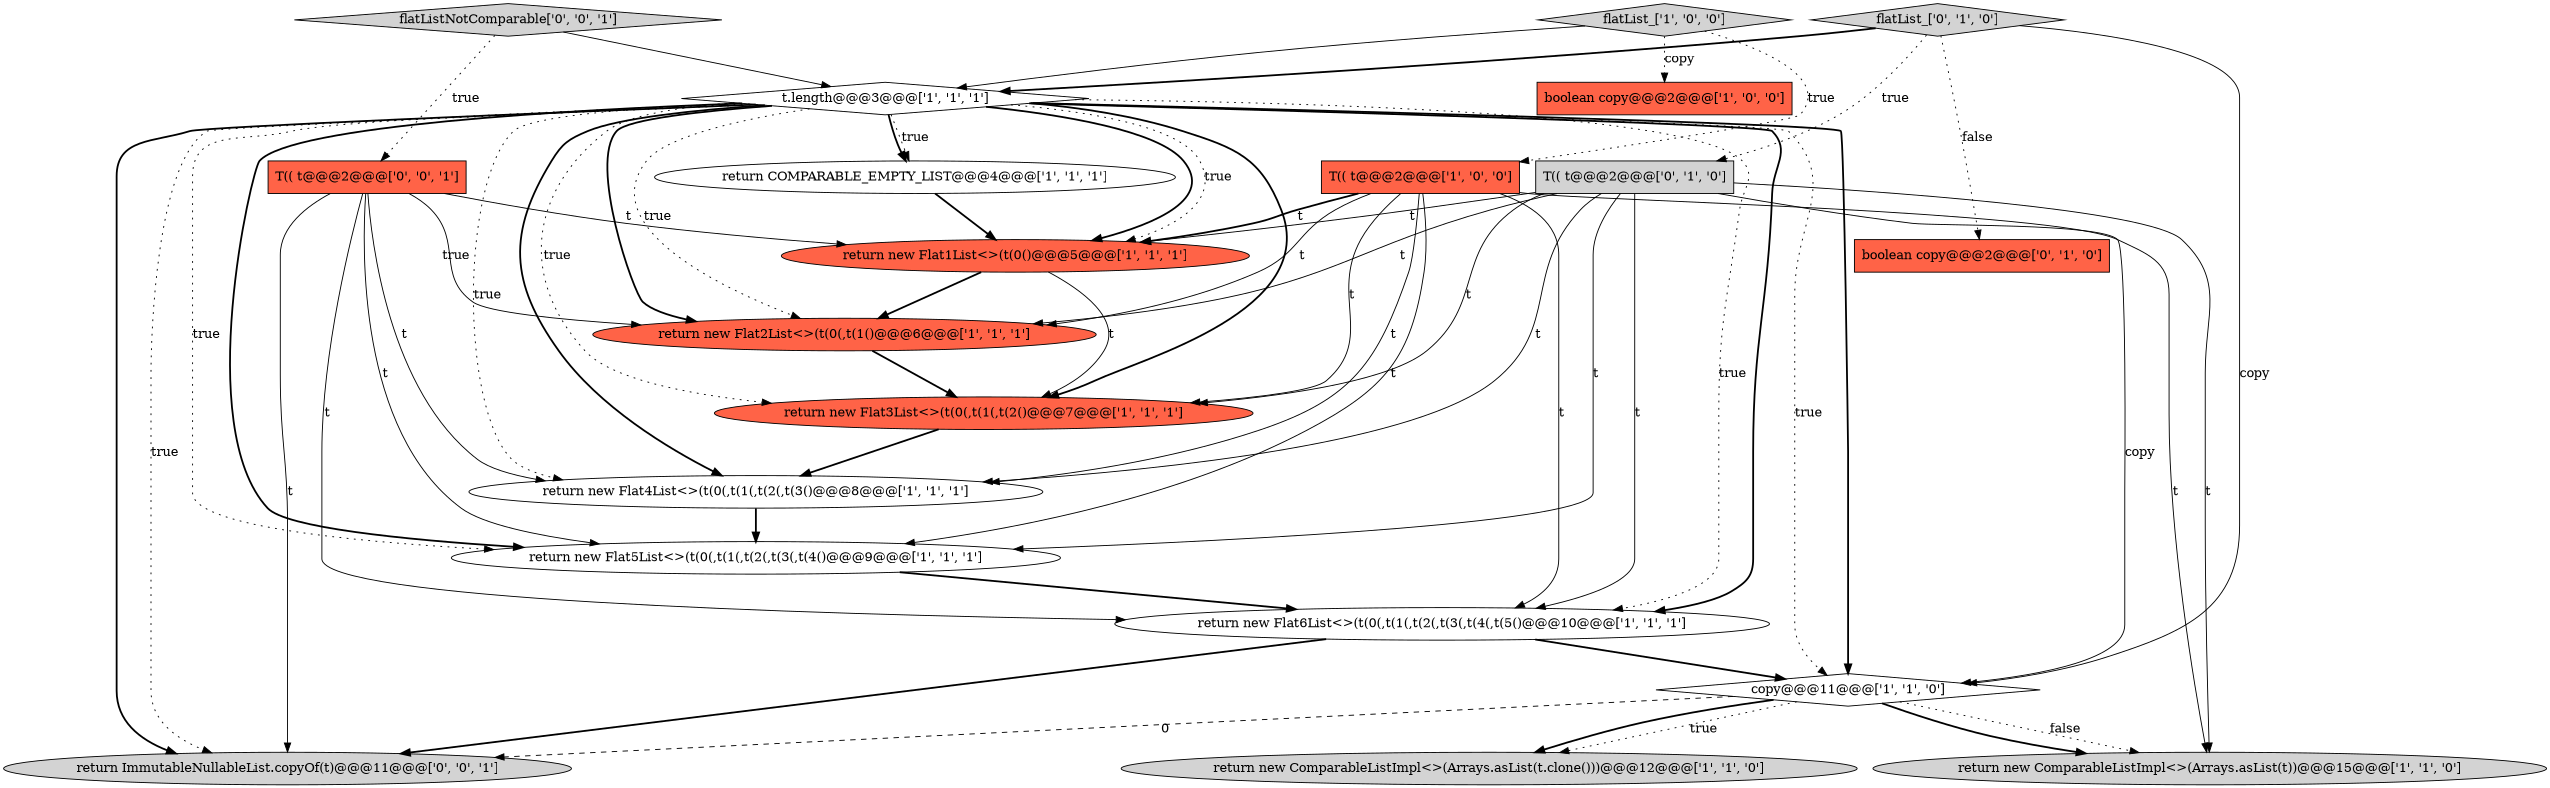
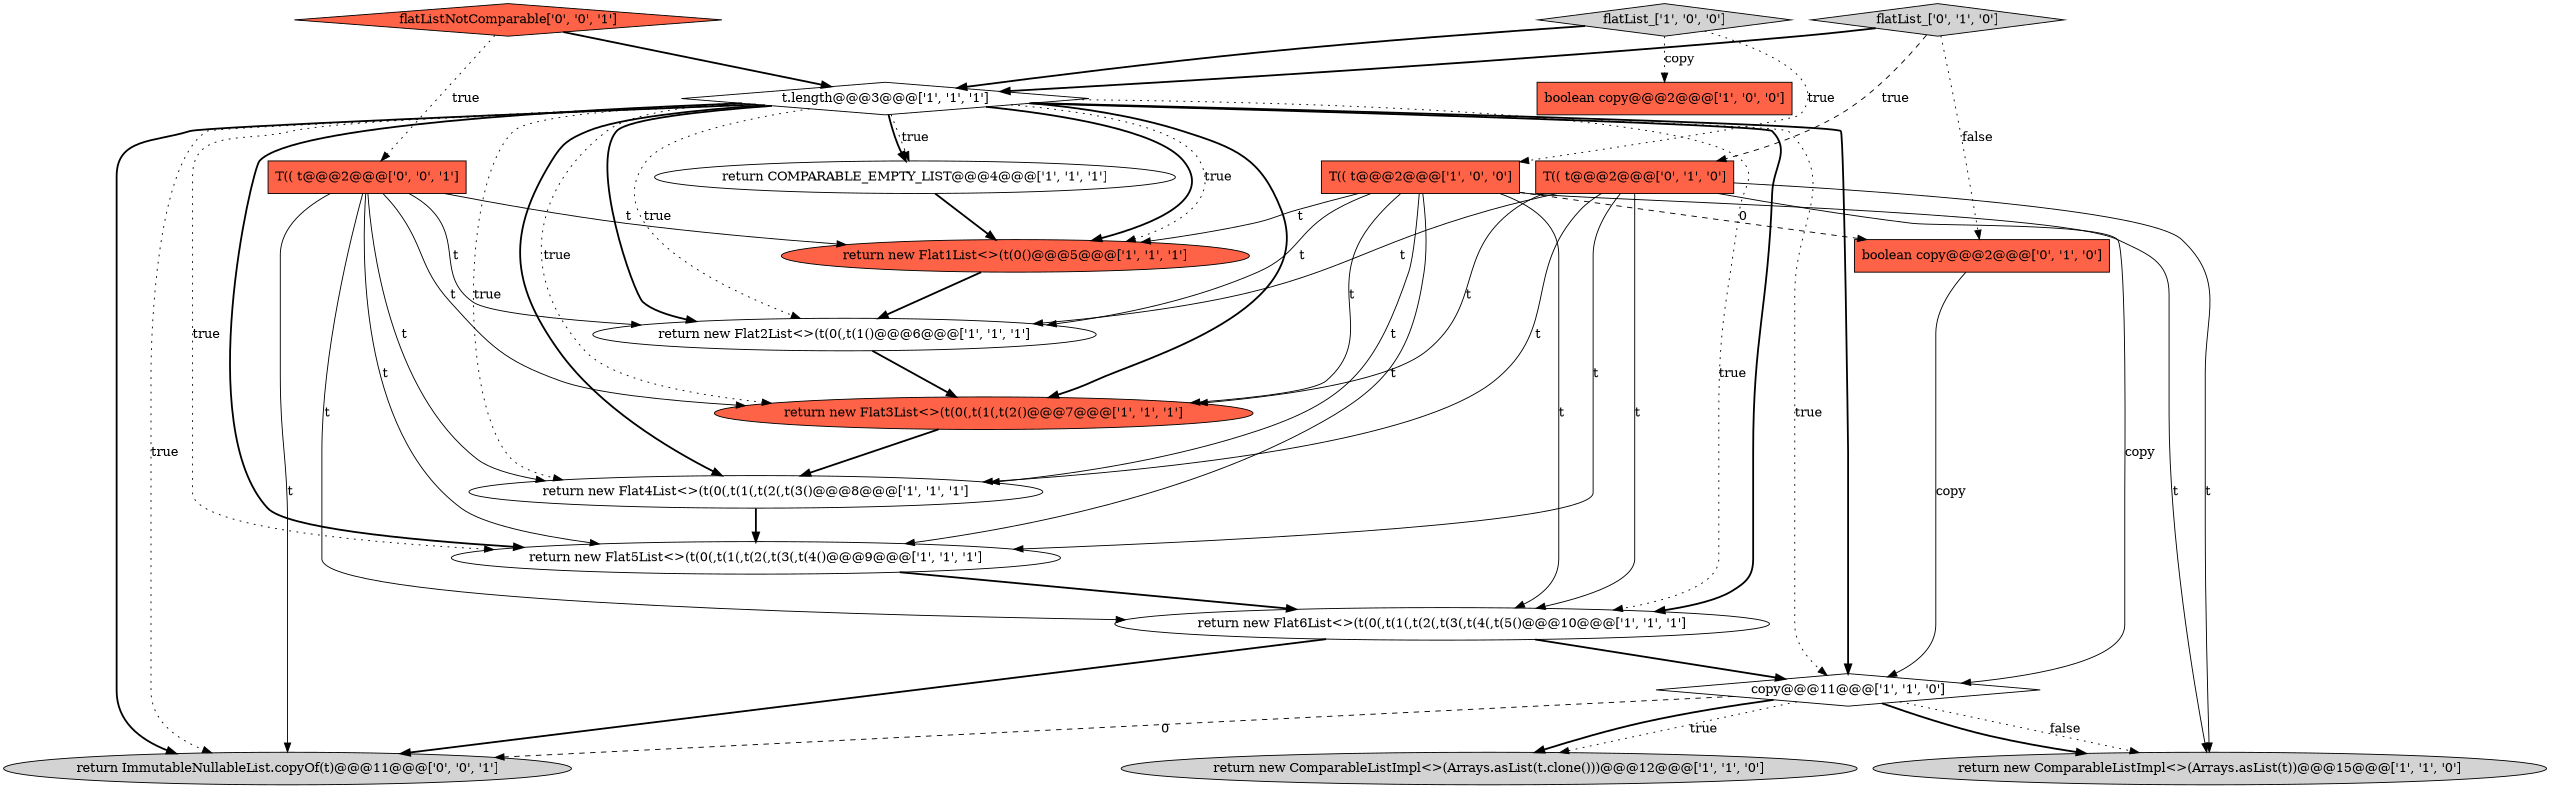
node "flatListNotComparable['0', '0', '1']": fillcolor lightgray -> tomato
edge "flatList_['1', '0', '0']" -> "t.length@@@3@@@['1', '1', '1']": style solid -> bold
edge "flatListNotComparable['0', '0', '1']" -> "t.length@@@3@@@['1', '1', '1']": style solid -> bold
edge "flatList_['0', '1', '0']" -> "T(( t@@@2@@@['0', '1', '0']": style dotted -> dashed
node "T(( t@@@2@@@['0', '1', '0']": fillcolor lightgray -> tomato
edge "T(( t@@@2@@@['1', '0', '0']" -> "boolean copy@@@2@@@['0', '1', '0']": added, label "0"
edge "T(( t@@@2@@@['0', '1', '0']" -> "return new Flat1List<>(t(0()@@@5@@@['1', '1', '1']": removed, label "t"
edge "T(( t@@@2@@@['1', '0', '0']" -> "return new Flat1List<>(t(0()@@@5@@@['1', '1', '1']": style bold -> solid
edge "T(( t@@@2@@@['0', '0', '1']" -> "return new Flat2List<>(t(0(,t(1()@@@6@@@['1', '1', '1']": label "true" -> "t"
edge "return new Flat1List<>(t(0()@@@5@@@['1', '1', '1']" -> "return new Flat3List<>(t(0(,t(1(,t(2()@@@7@@@['1', '1', '1']": now "T(( t@@@2@@@['0', '0', '1']" -> "return new Flat3List<>(t(0(,t(1(,t(2()@@@7@@@['1', '1', '1']"
node "return new Flat2List<>(t(0(,t(1()@@@6@@@['1', '1', '1']": fillcolor tomato -> white
edge "flatList_['0', '1', '0']" -> "copy@@@11@@@['1', '1', '0']": now "boolean copy@@@2@@@['0', '1', '0']" -> "copy@@@11@@@['1', '1', '0']"
